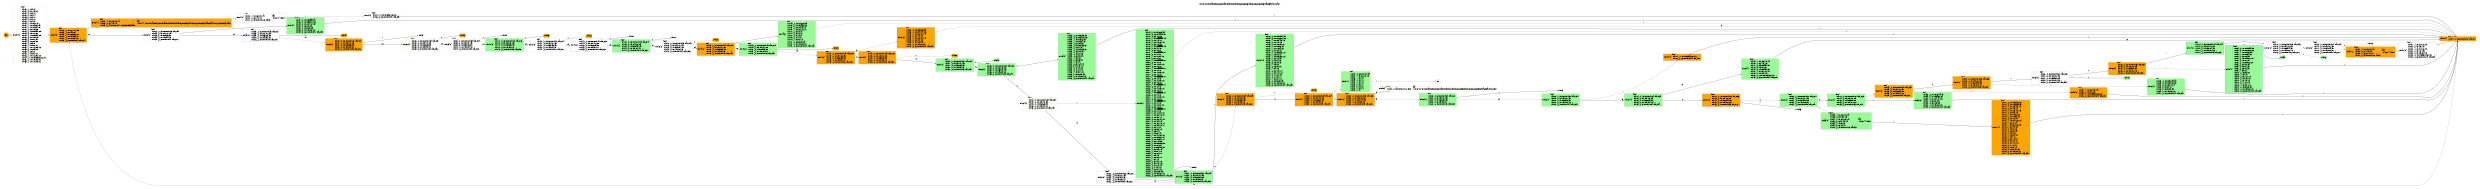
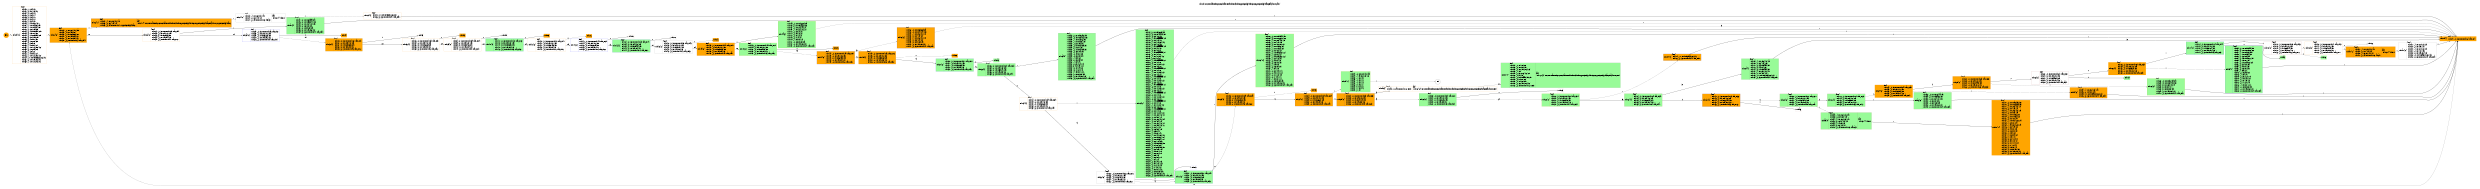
node "0x401bb1 [44]": added
